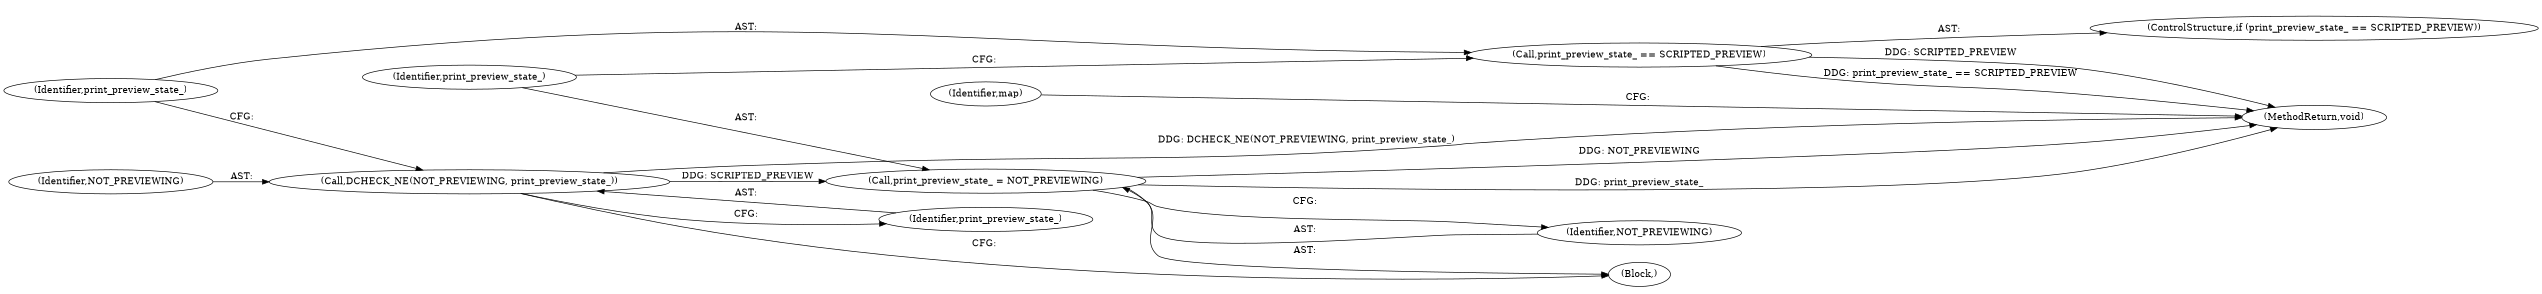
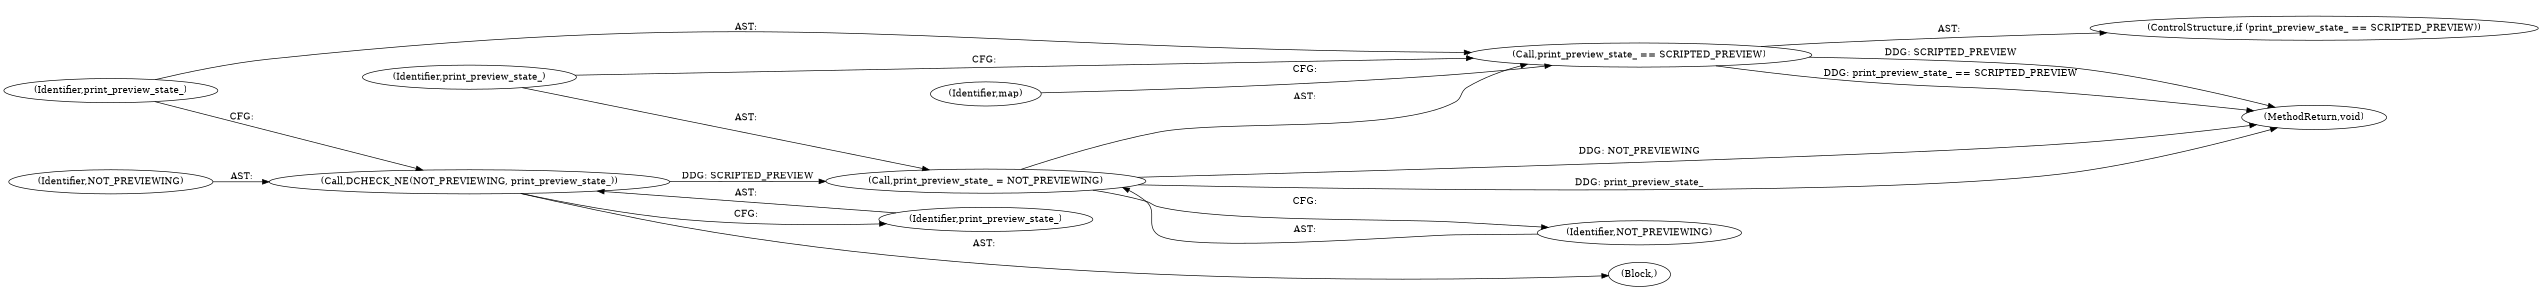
edge "(Identifier,map)" -> "(MethodReturn,void)": now "(Identifier,map)" -> "(Call,print_preview_state_ == SCRIPTED_PREVIEW)"
edge "(Call,DCHECK_NE(NOT_PREVIEWING, print_preview_state_))" -> "(MethodReturn,void)": removed, label "DDG: DCHECK_NE(NOT_PREVIEWING, print_preview_state_)"
edge "(Call,DCHECK_NE(NOT_PREVIEWING, print_preview_state_))" -> "(Block,)": label "CFG: " -> "AST: "
edge "(Call,print_preview_state_ = NOT_PREVIEWING)" -> "(Block,)": now "(Call,print_preview_state_ = NOT_PREVIEWING)" -> "(Call,print_preview_state_ == SCRIPTED_PREVIEW)"
